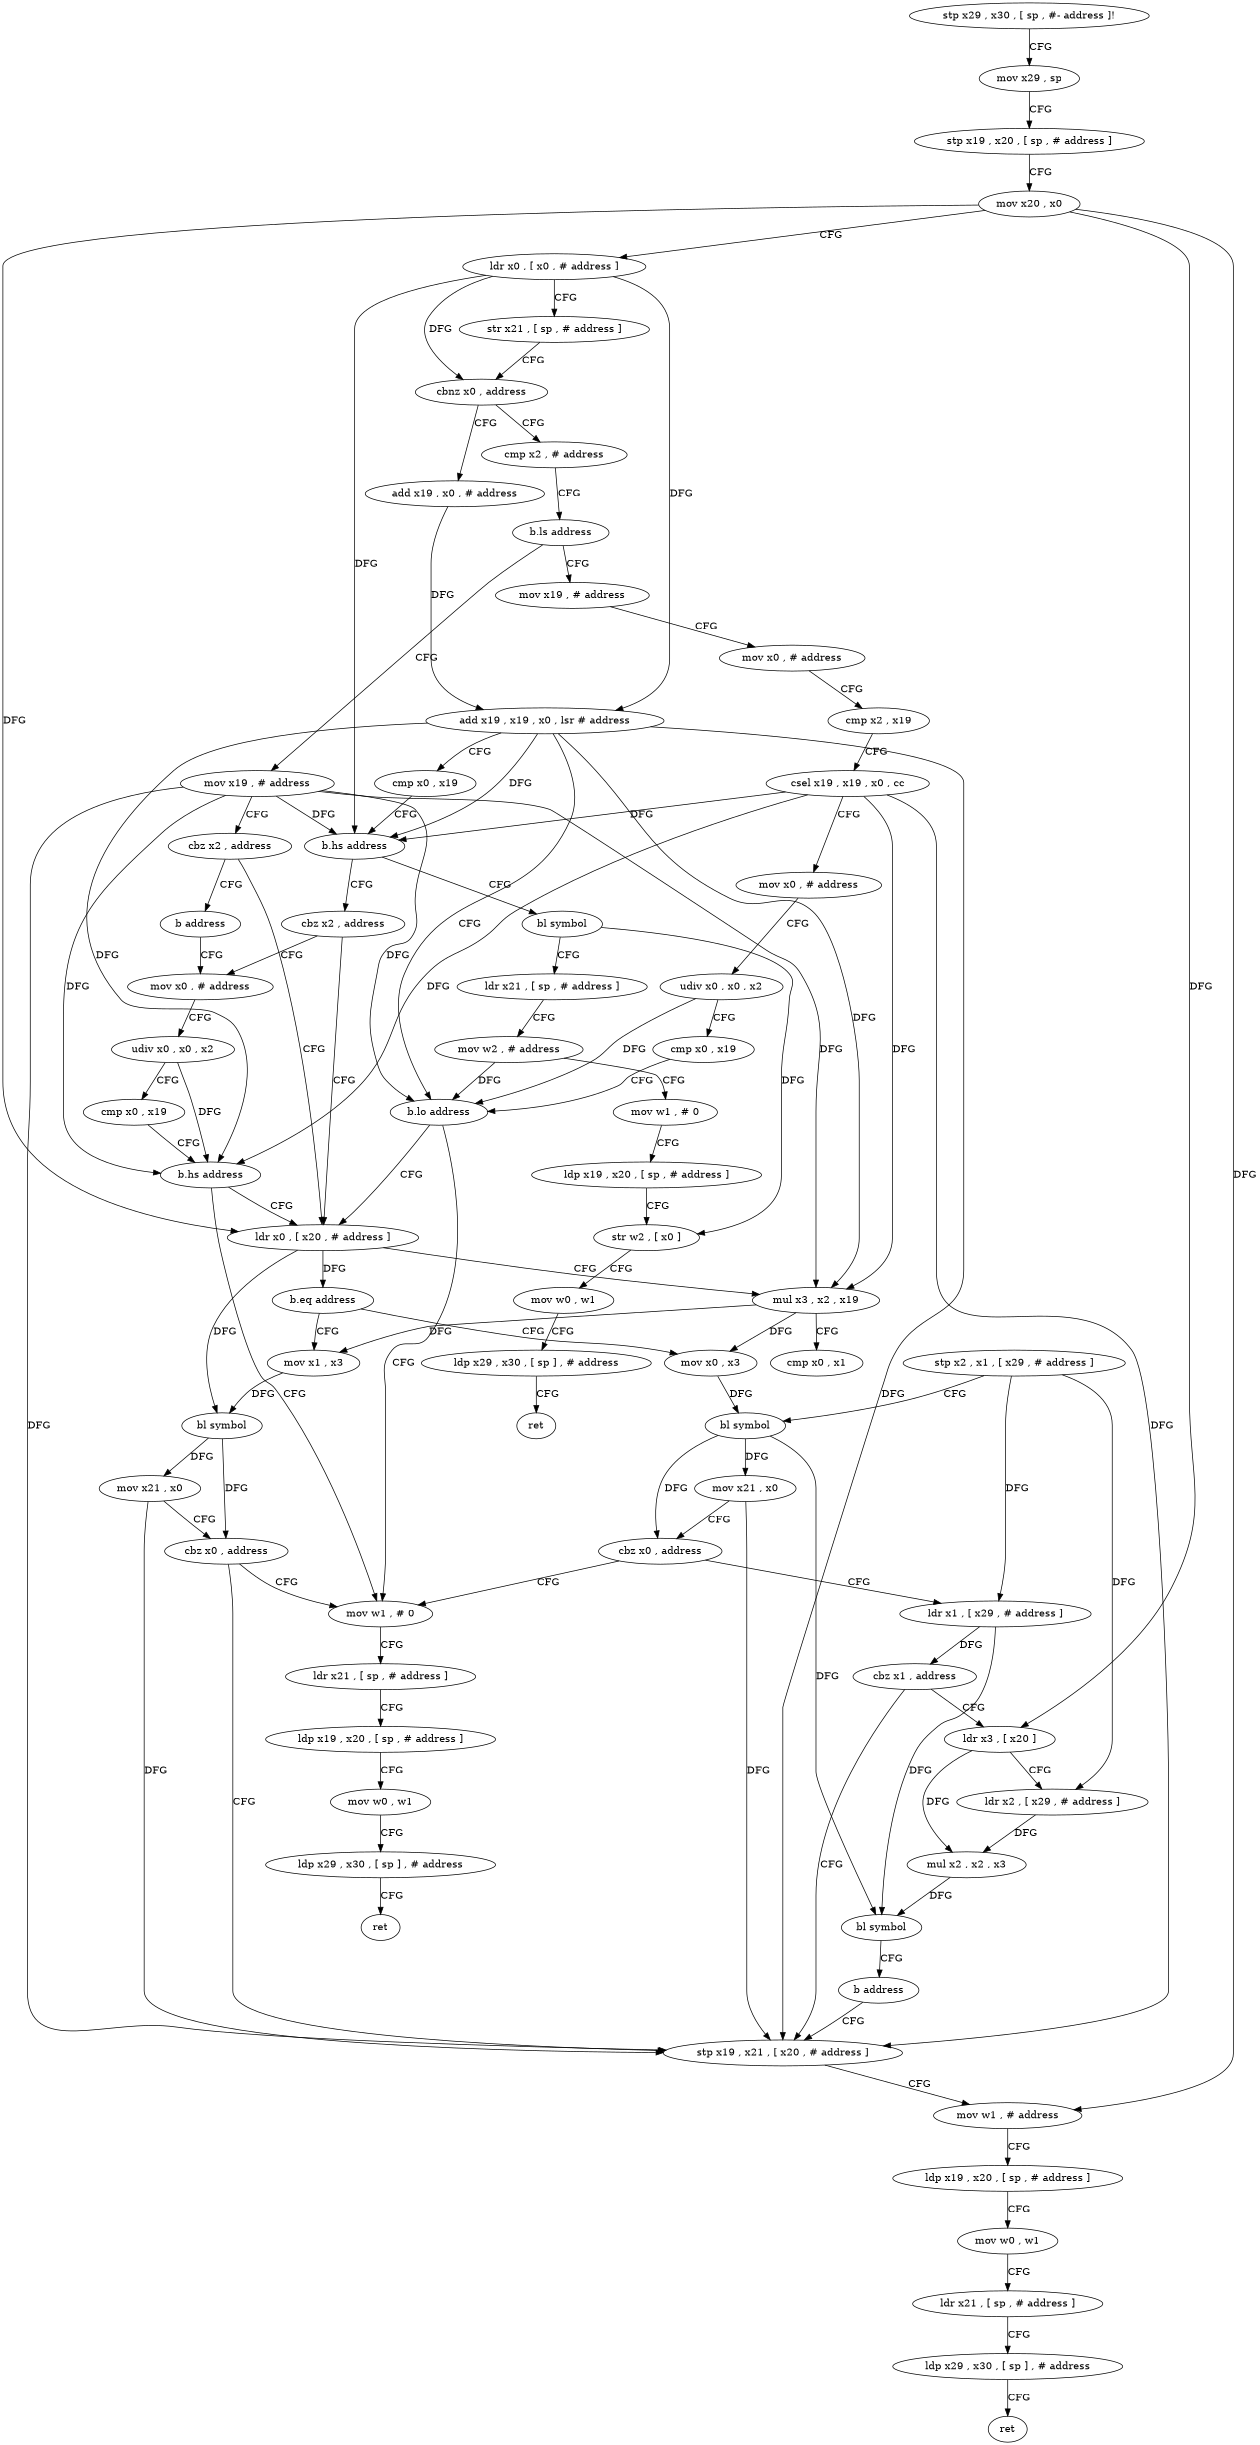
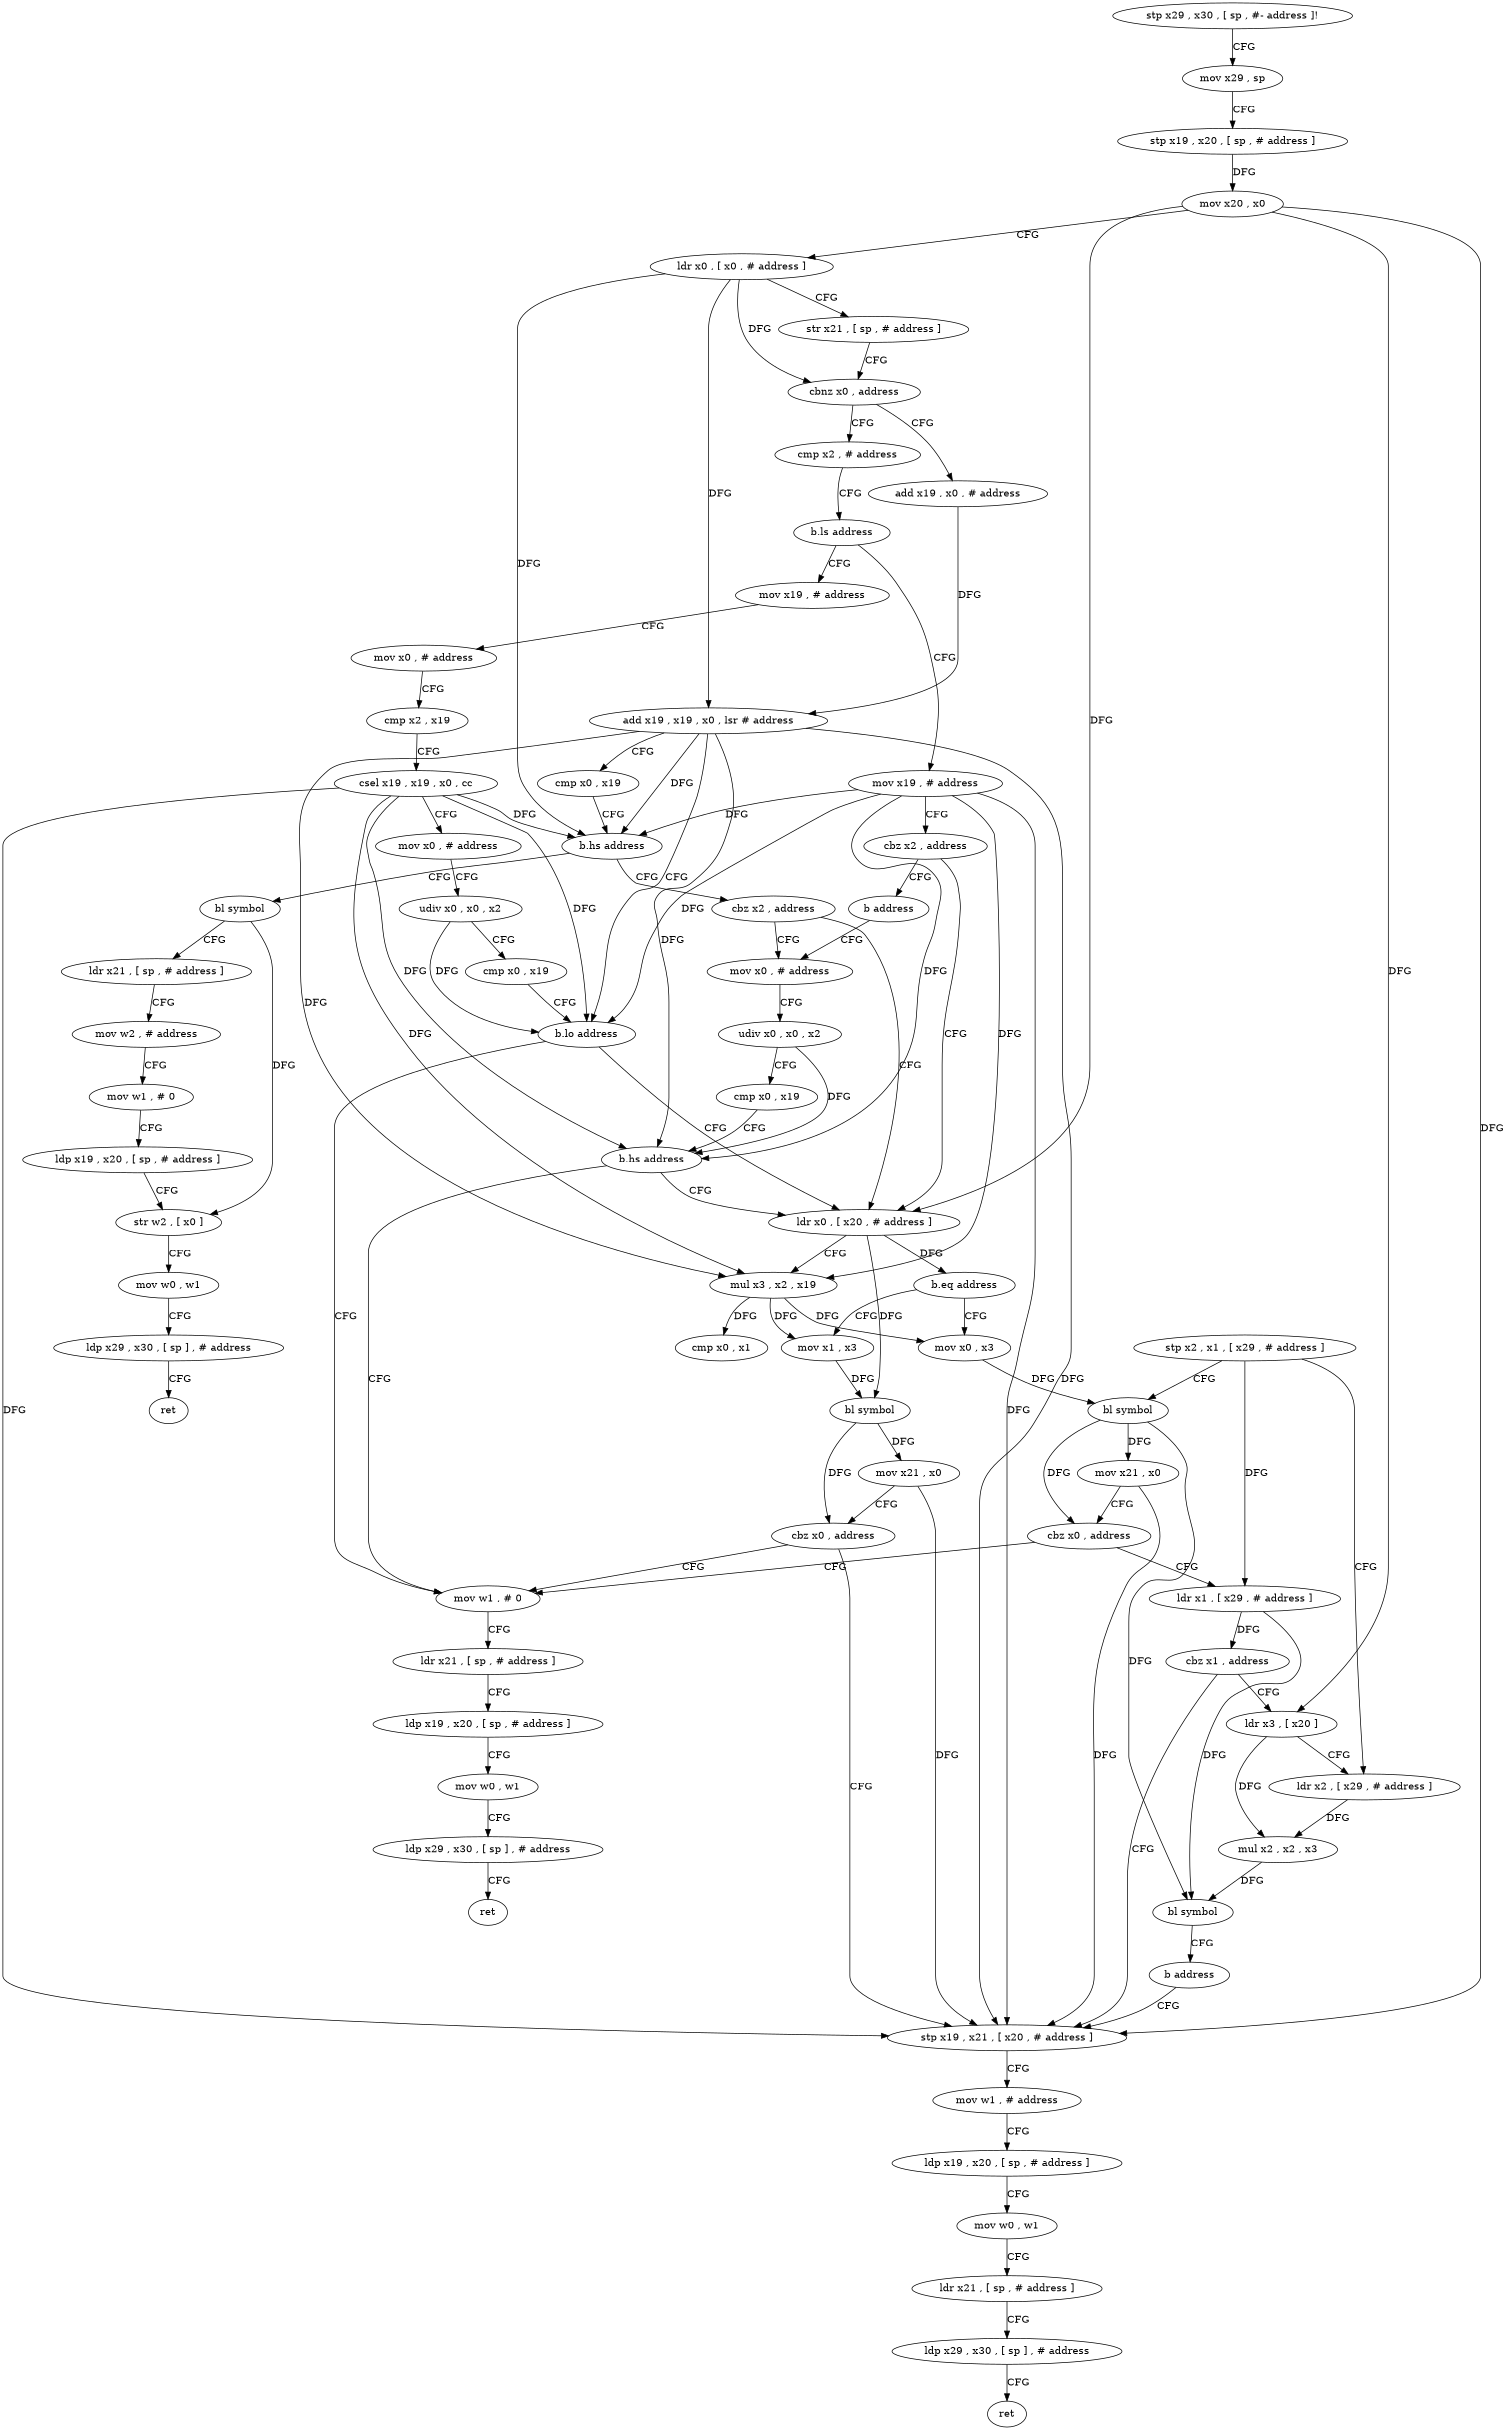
edge "stp x19 , x20 , [ sp , # address ]" -> "mov x20 , x0": label "CFG" -> "DFG"
edge "mov w2 , # address" -> "b.lo address": now "csel x19 , x19 , x0 , cc" -> "b.lo address"
edge "mov x20 , x0" -> "mov w1 , # address": now "mov x20 , x0" -> "stp x19 , x21 , [ x20 , # address ]"
edge "mul x3 , x2 , x19" -> "cmp x0 , x1": label "CFG" -> "DFG"
edge "stp x2 , x1 , [ x29 , # address ]" -> "ldr x2 , [ x29 , # address ]": label "DFG" -> "CFG"
